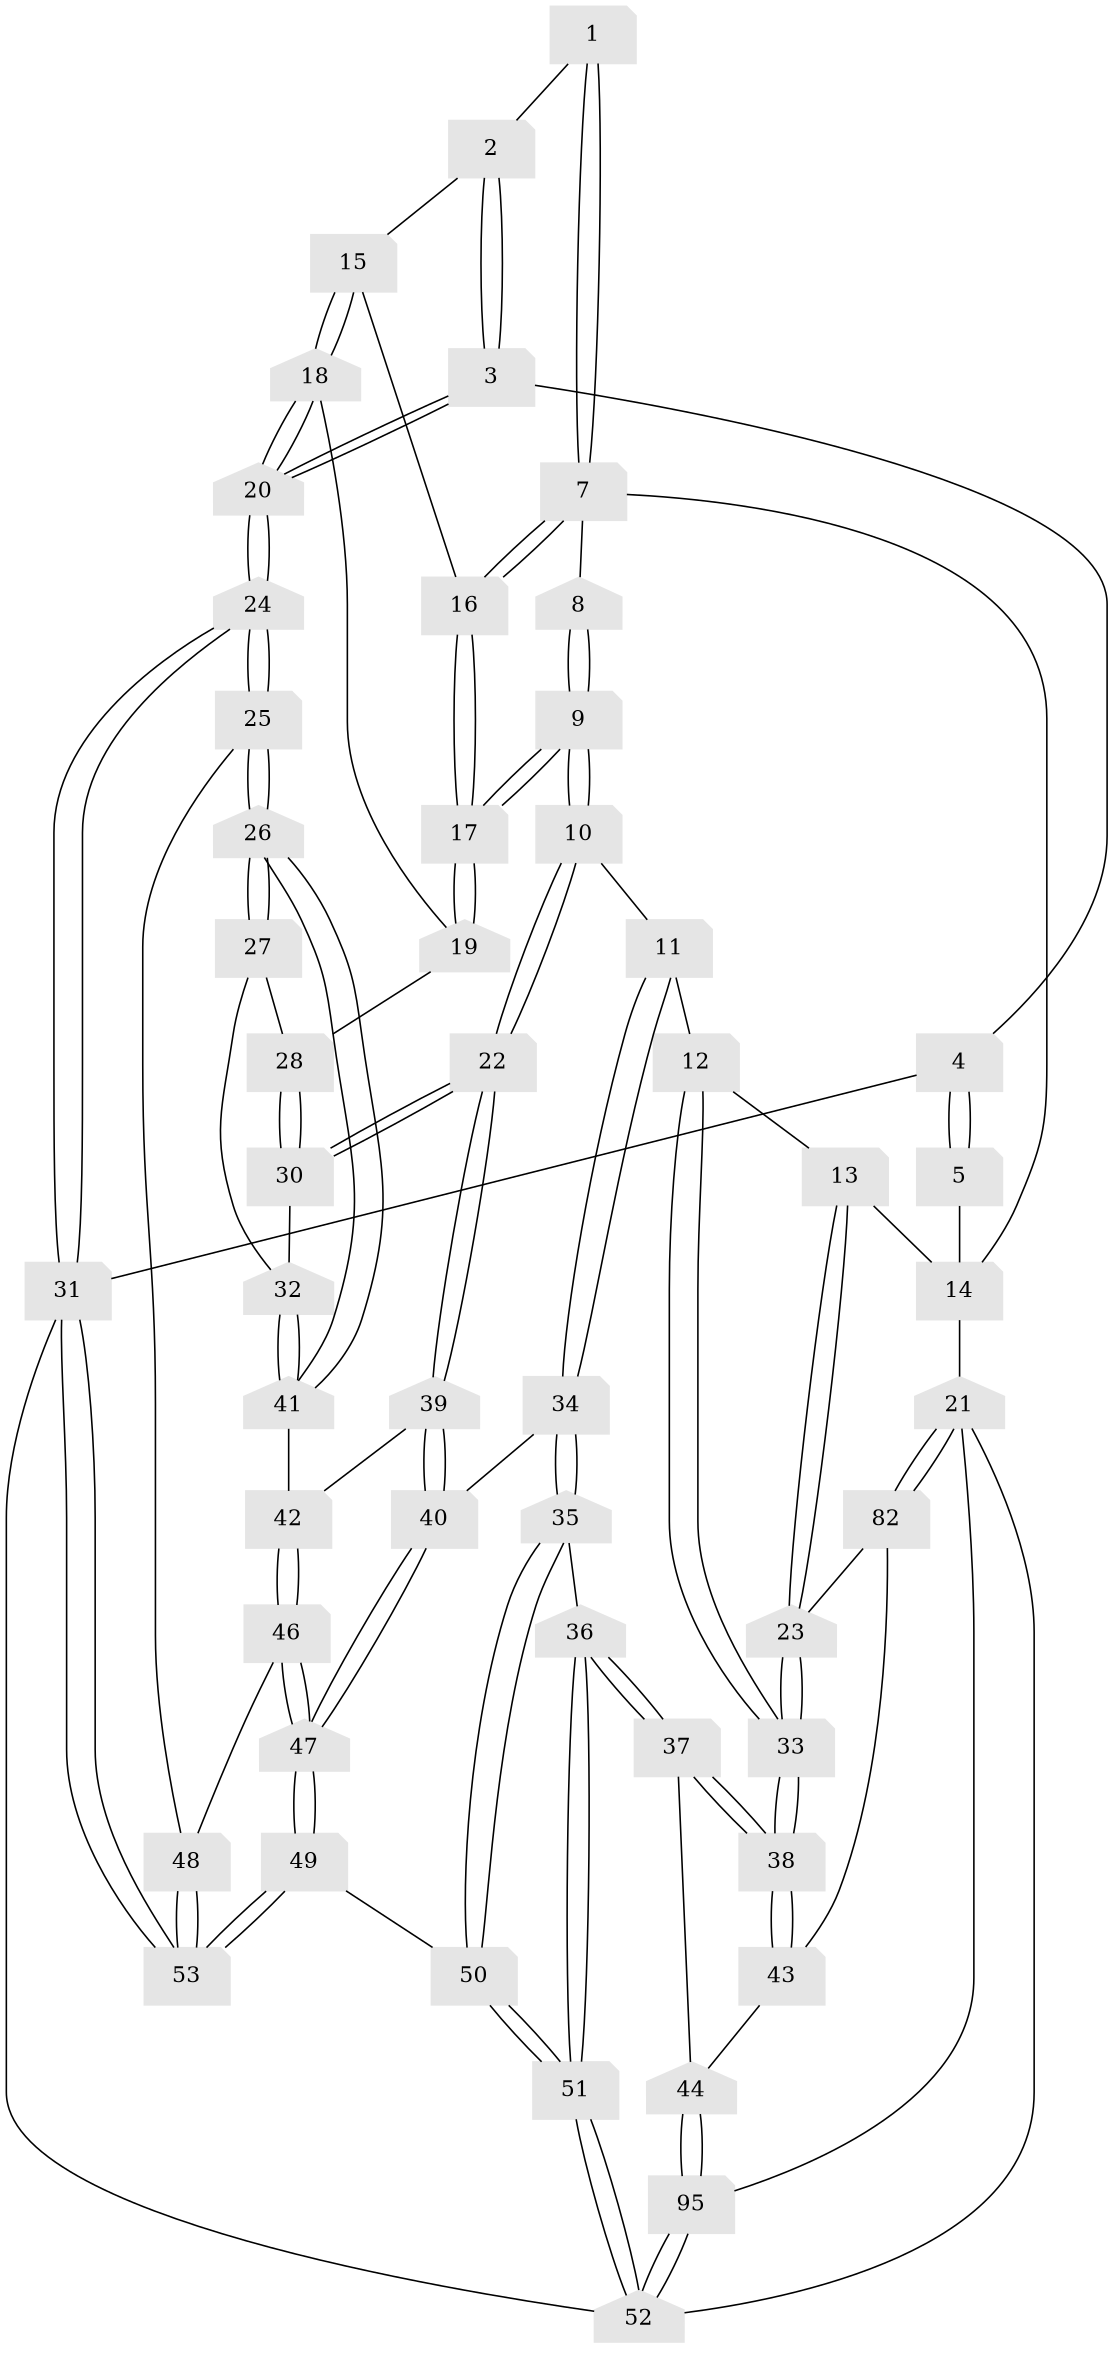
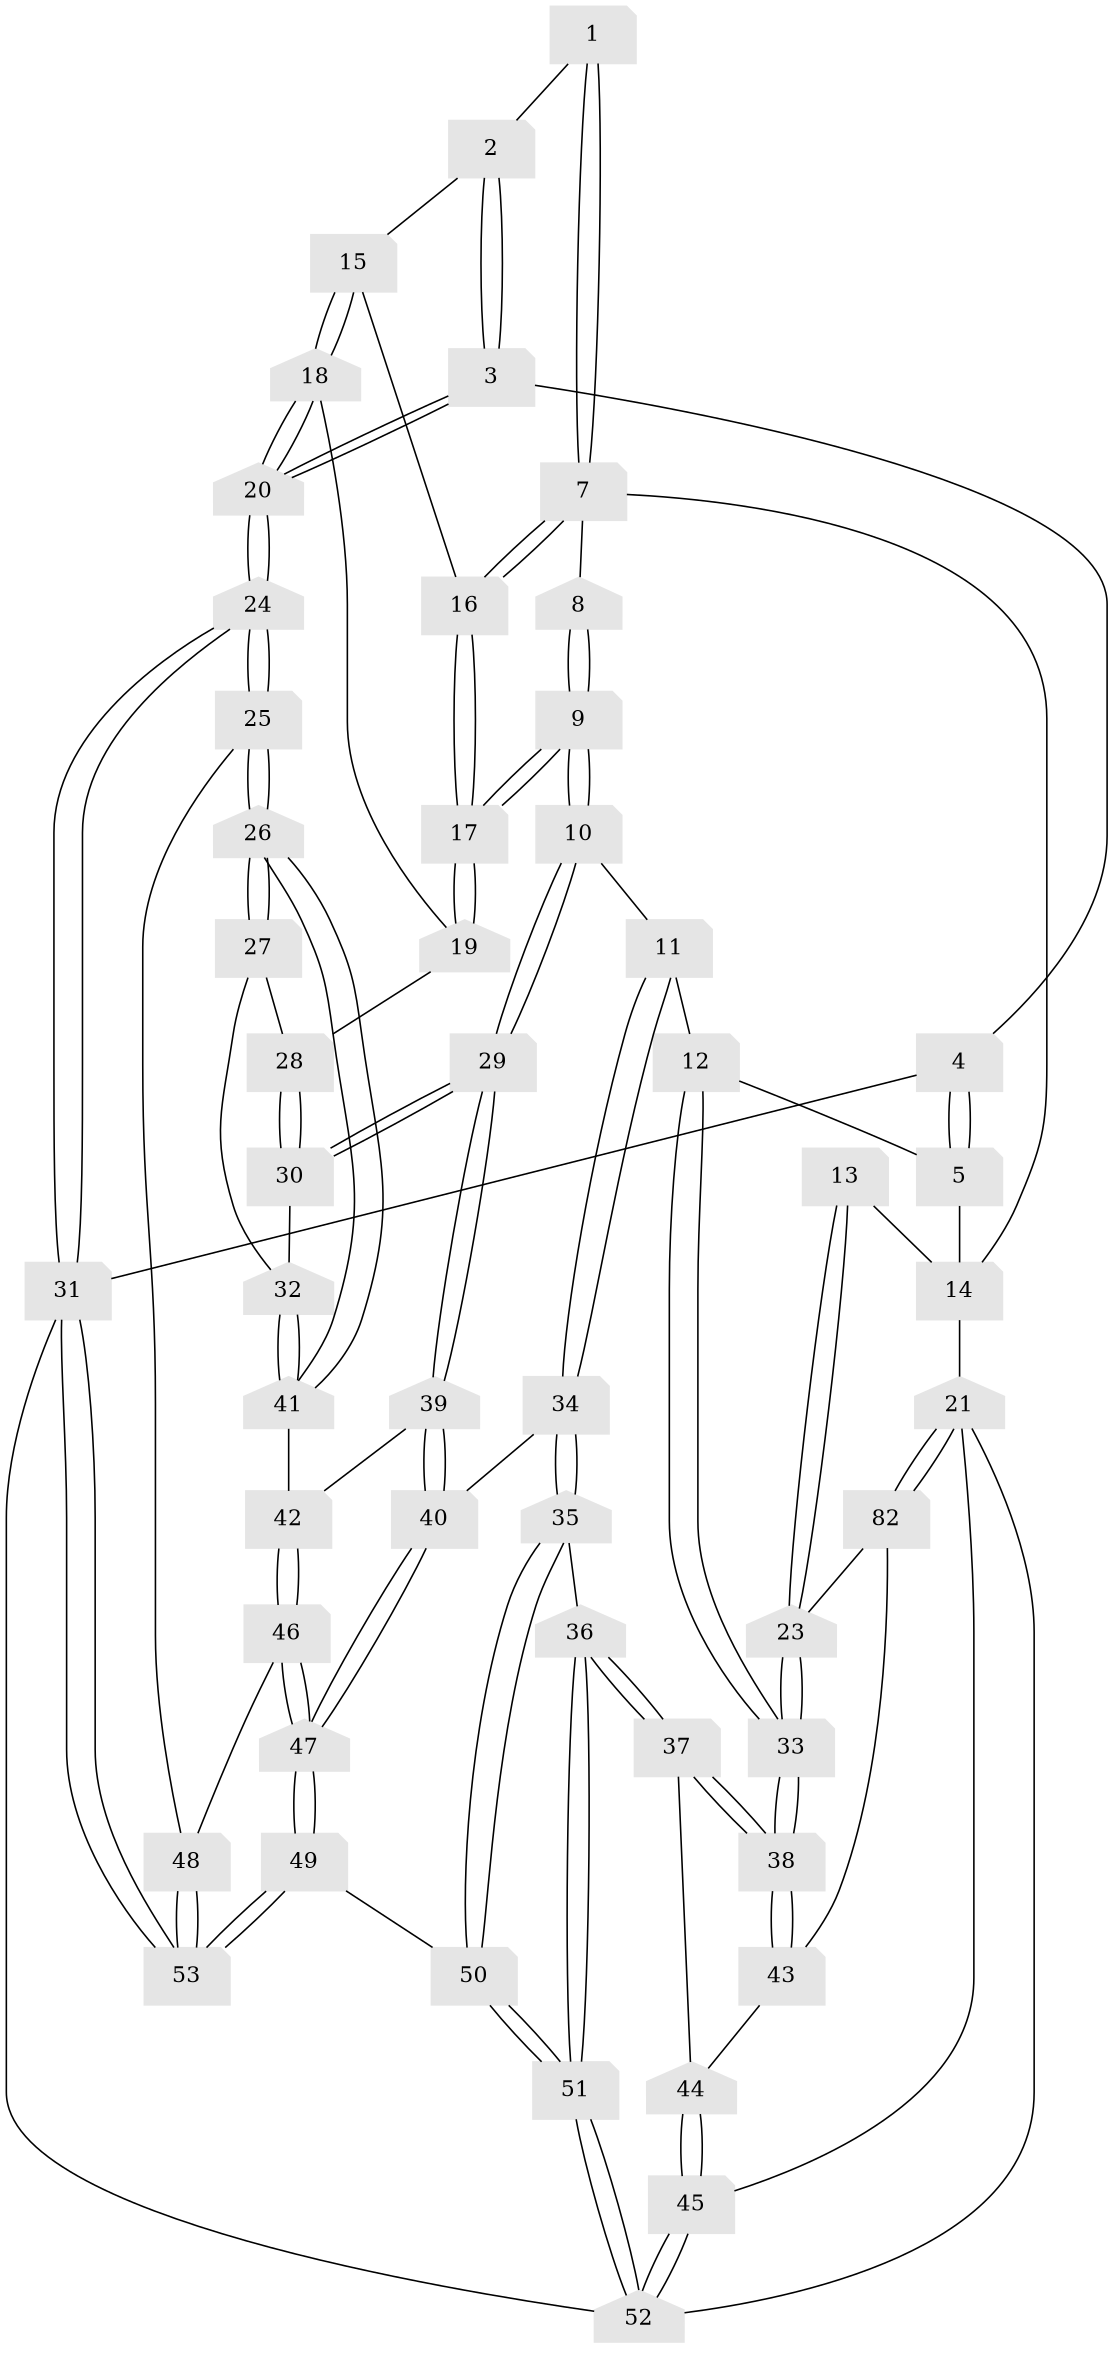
node "22": label "22" -> "29"
edge "12" -- "13": now "12" -- "5"
node "95": label "95" -> "45"
